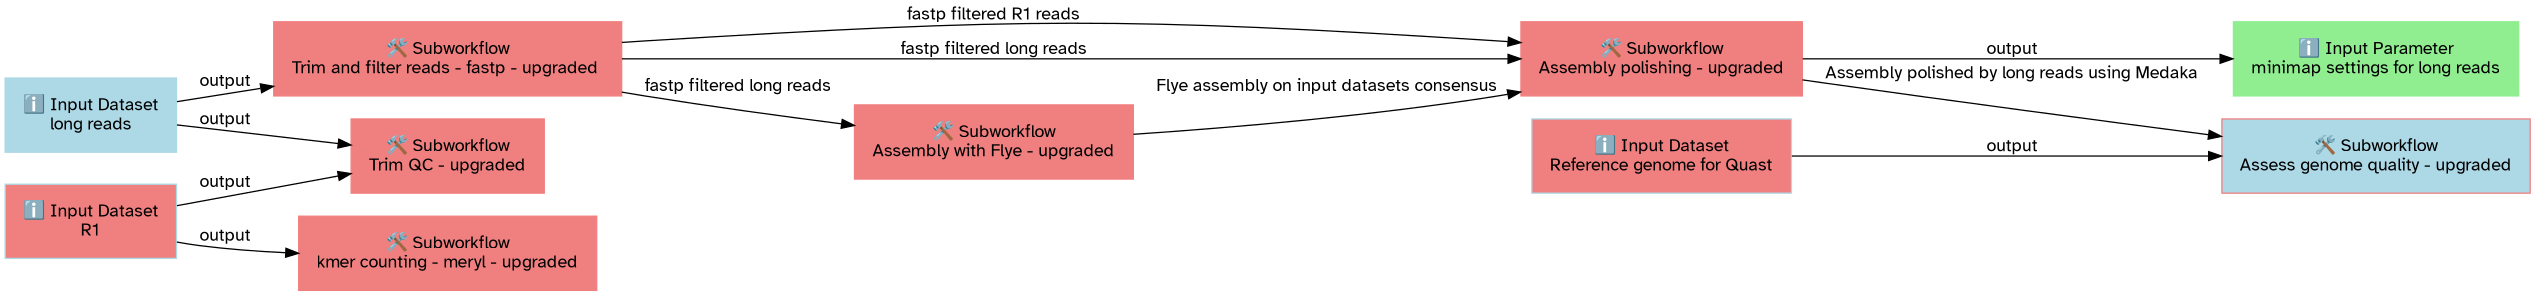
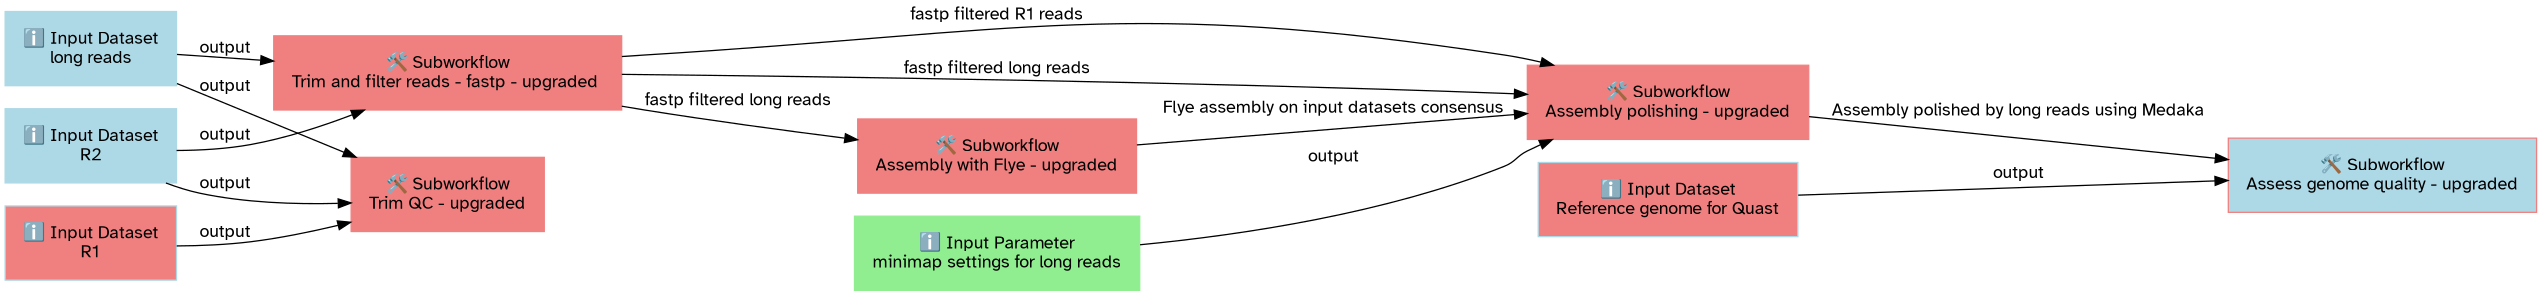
edge "🛠️ Subworkflow Assembly polishing - upgraded" -> "ℹ️ Input Parameter minimap settings for long reads": reversed
node "ℹ️ Input Dataset R2": added
node "🛠️ Subworkflow kmer counting - meryl - upgraded": removed
